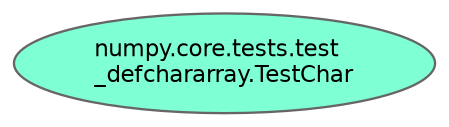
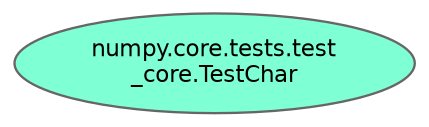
node "numpy.core.tests.test _defchararray.TestChar": label "numpy.core.tests.test _defchararray.TestChar" -> "numpy.core.tests.test _core.TestChar"
